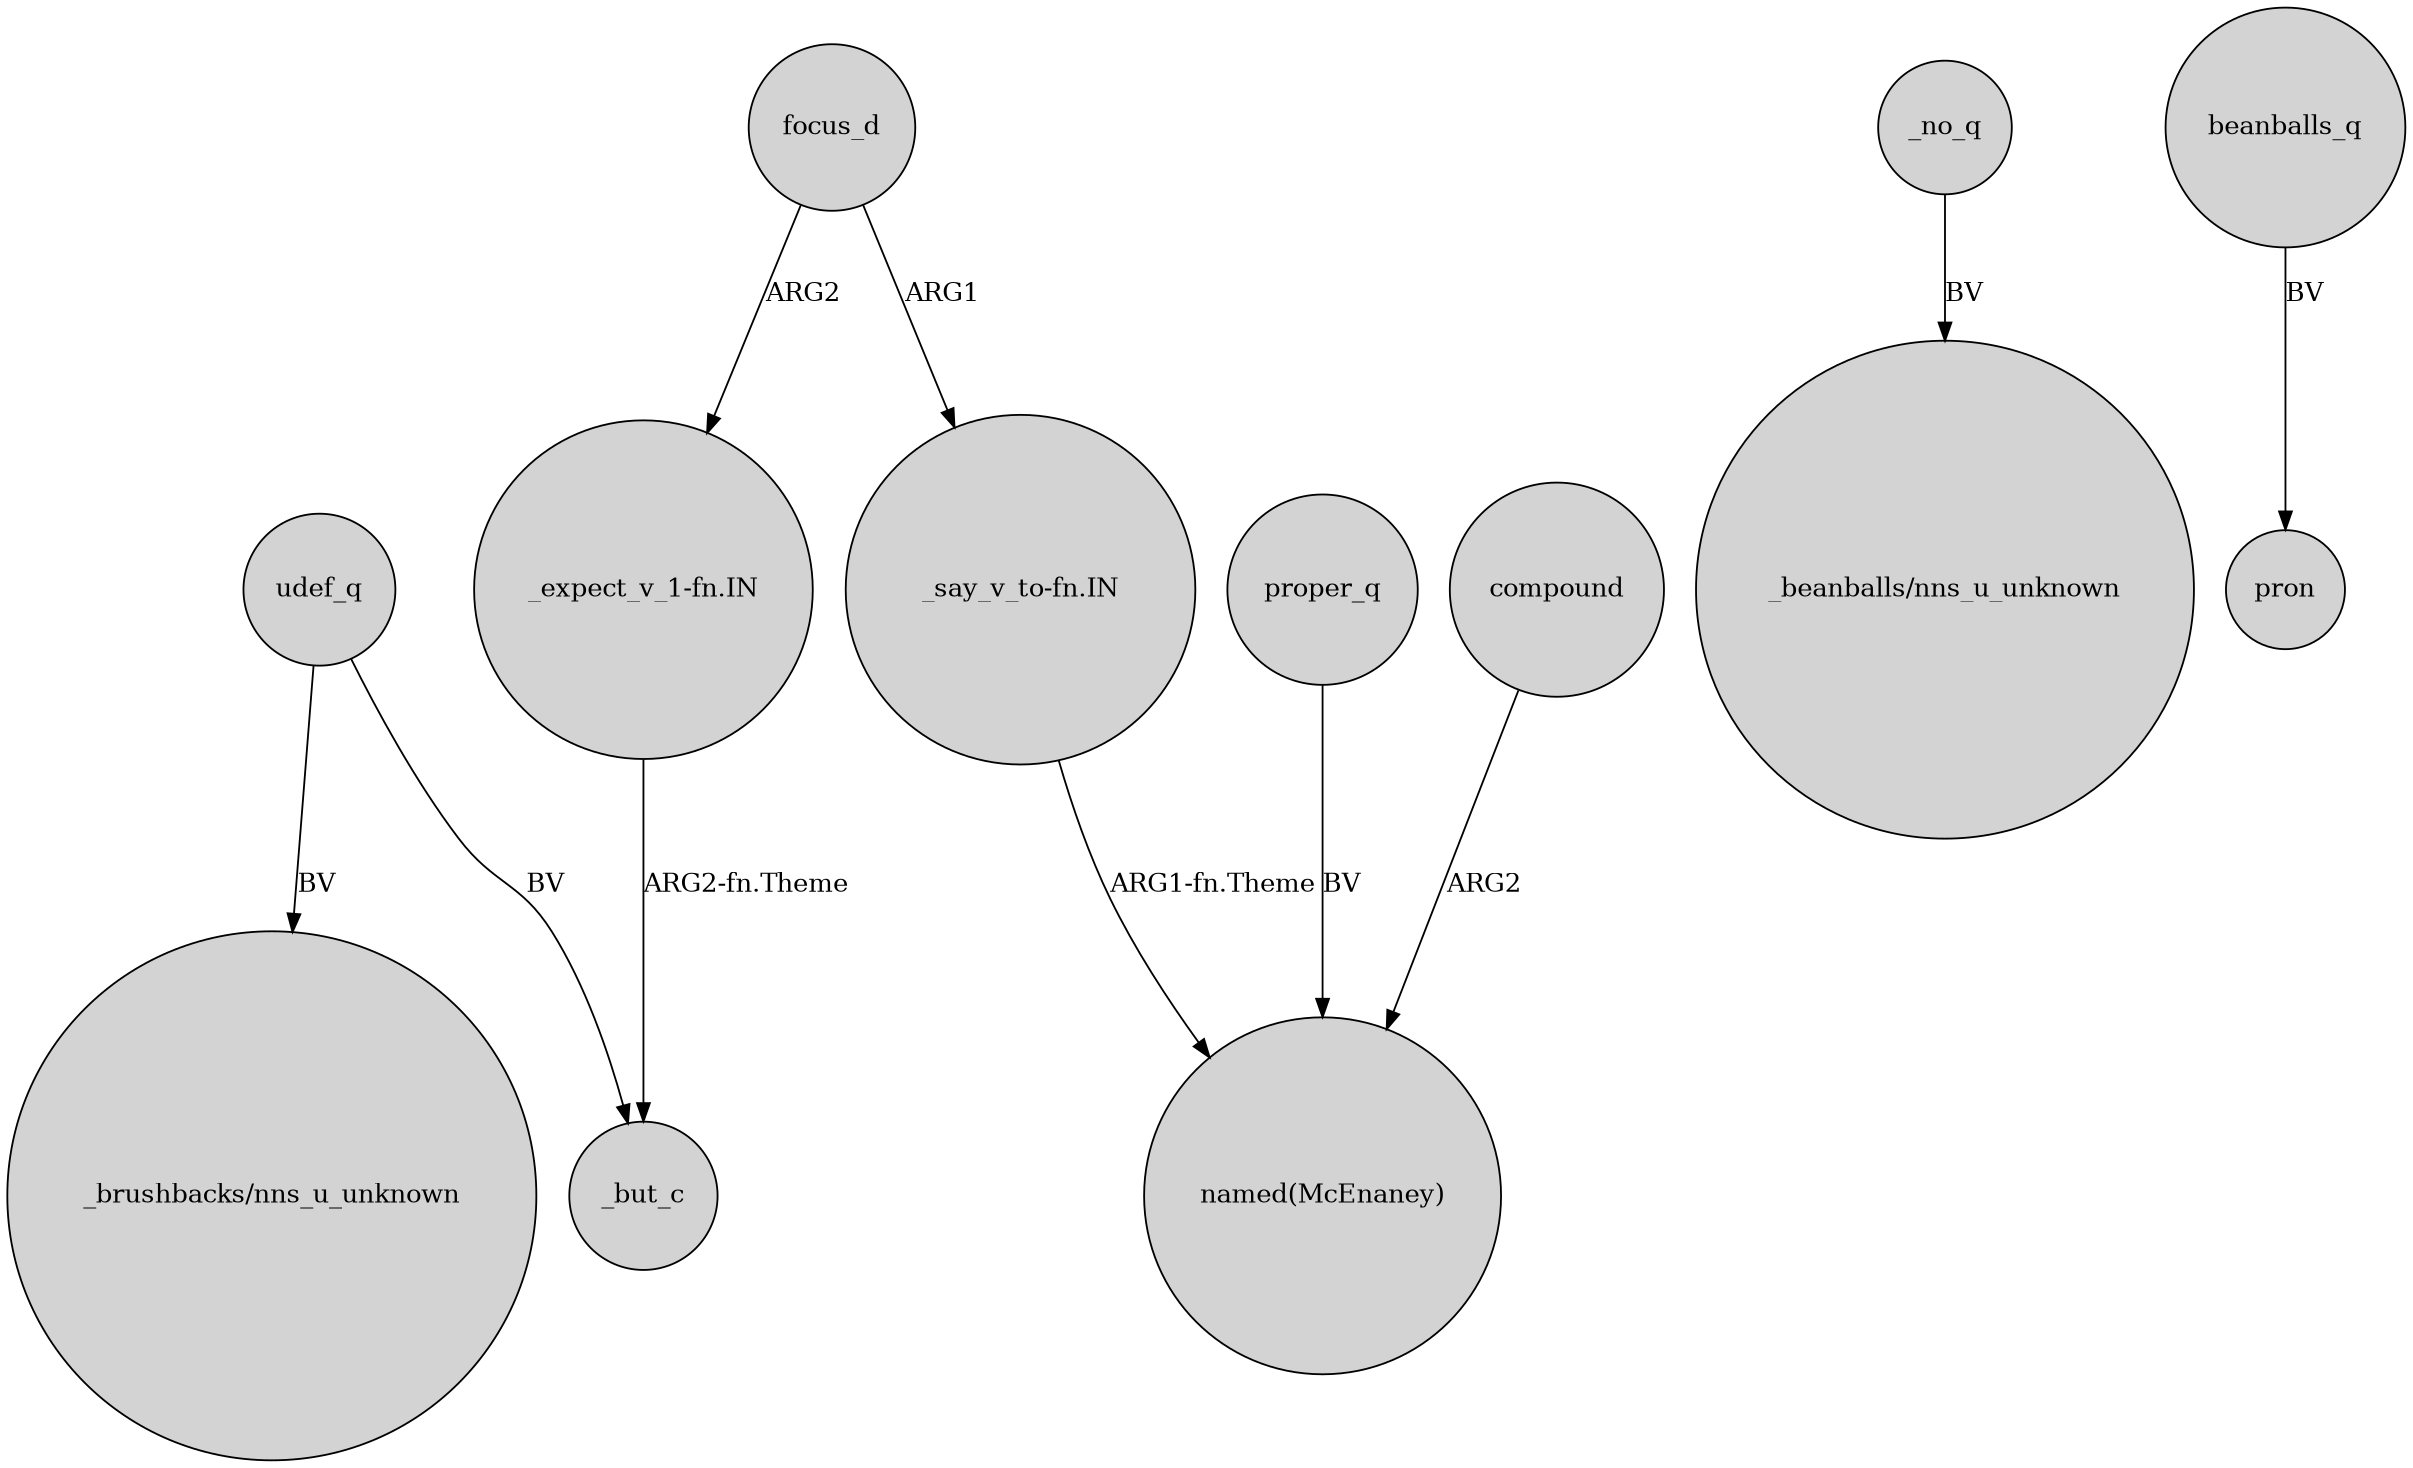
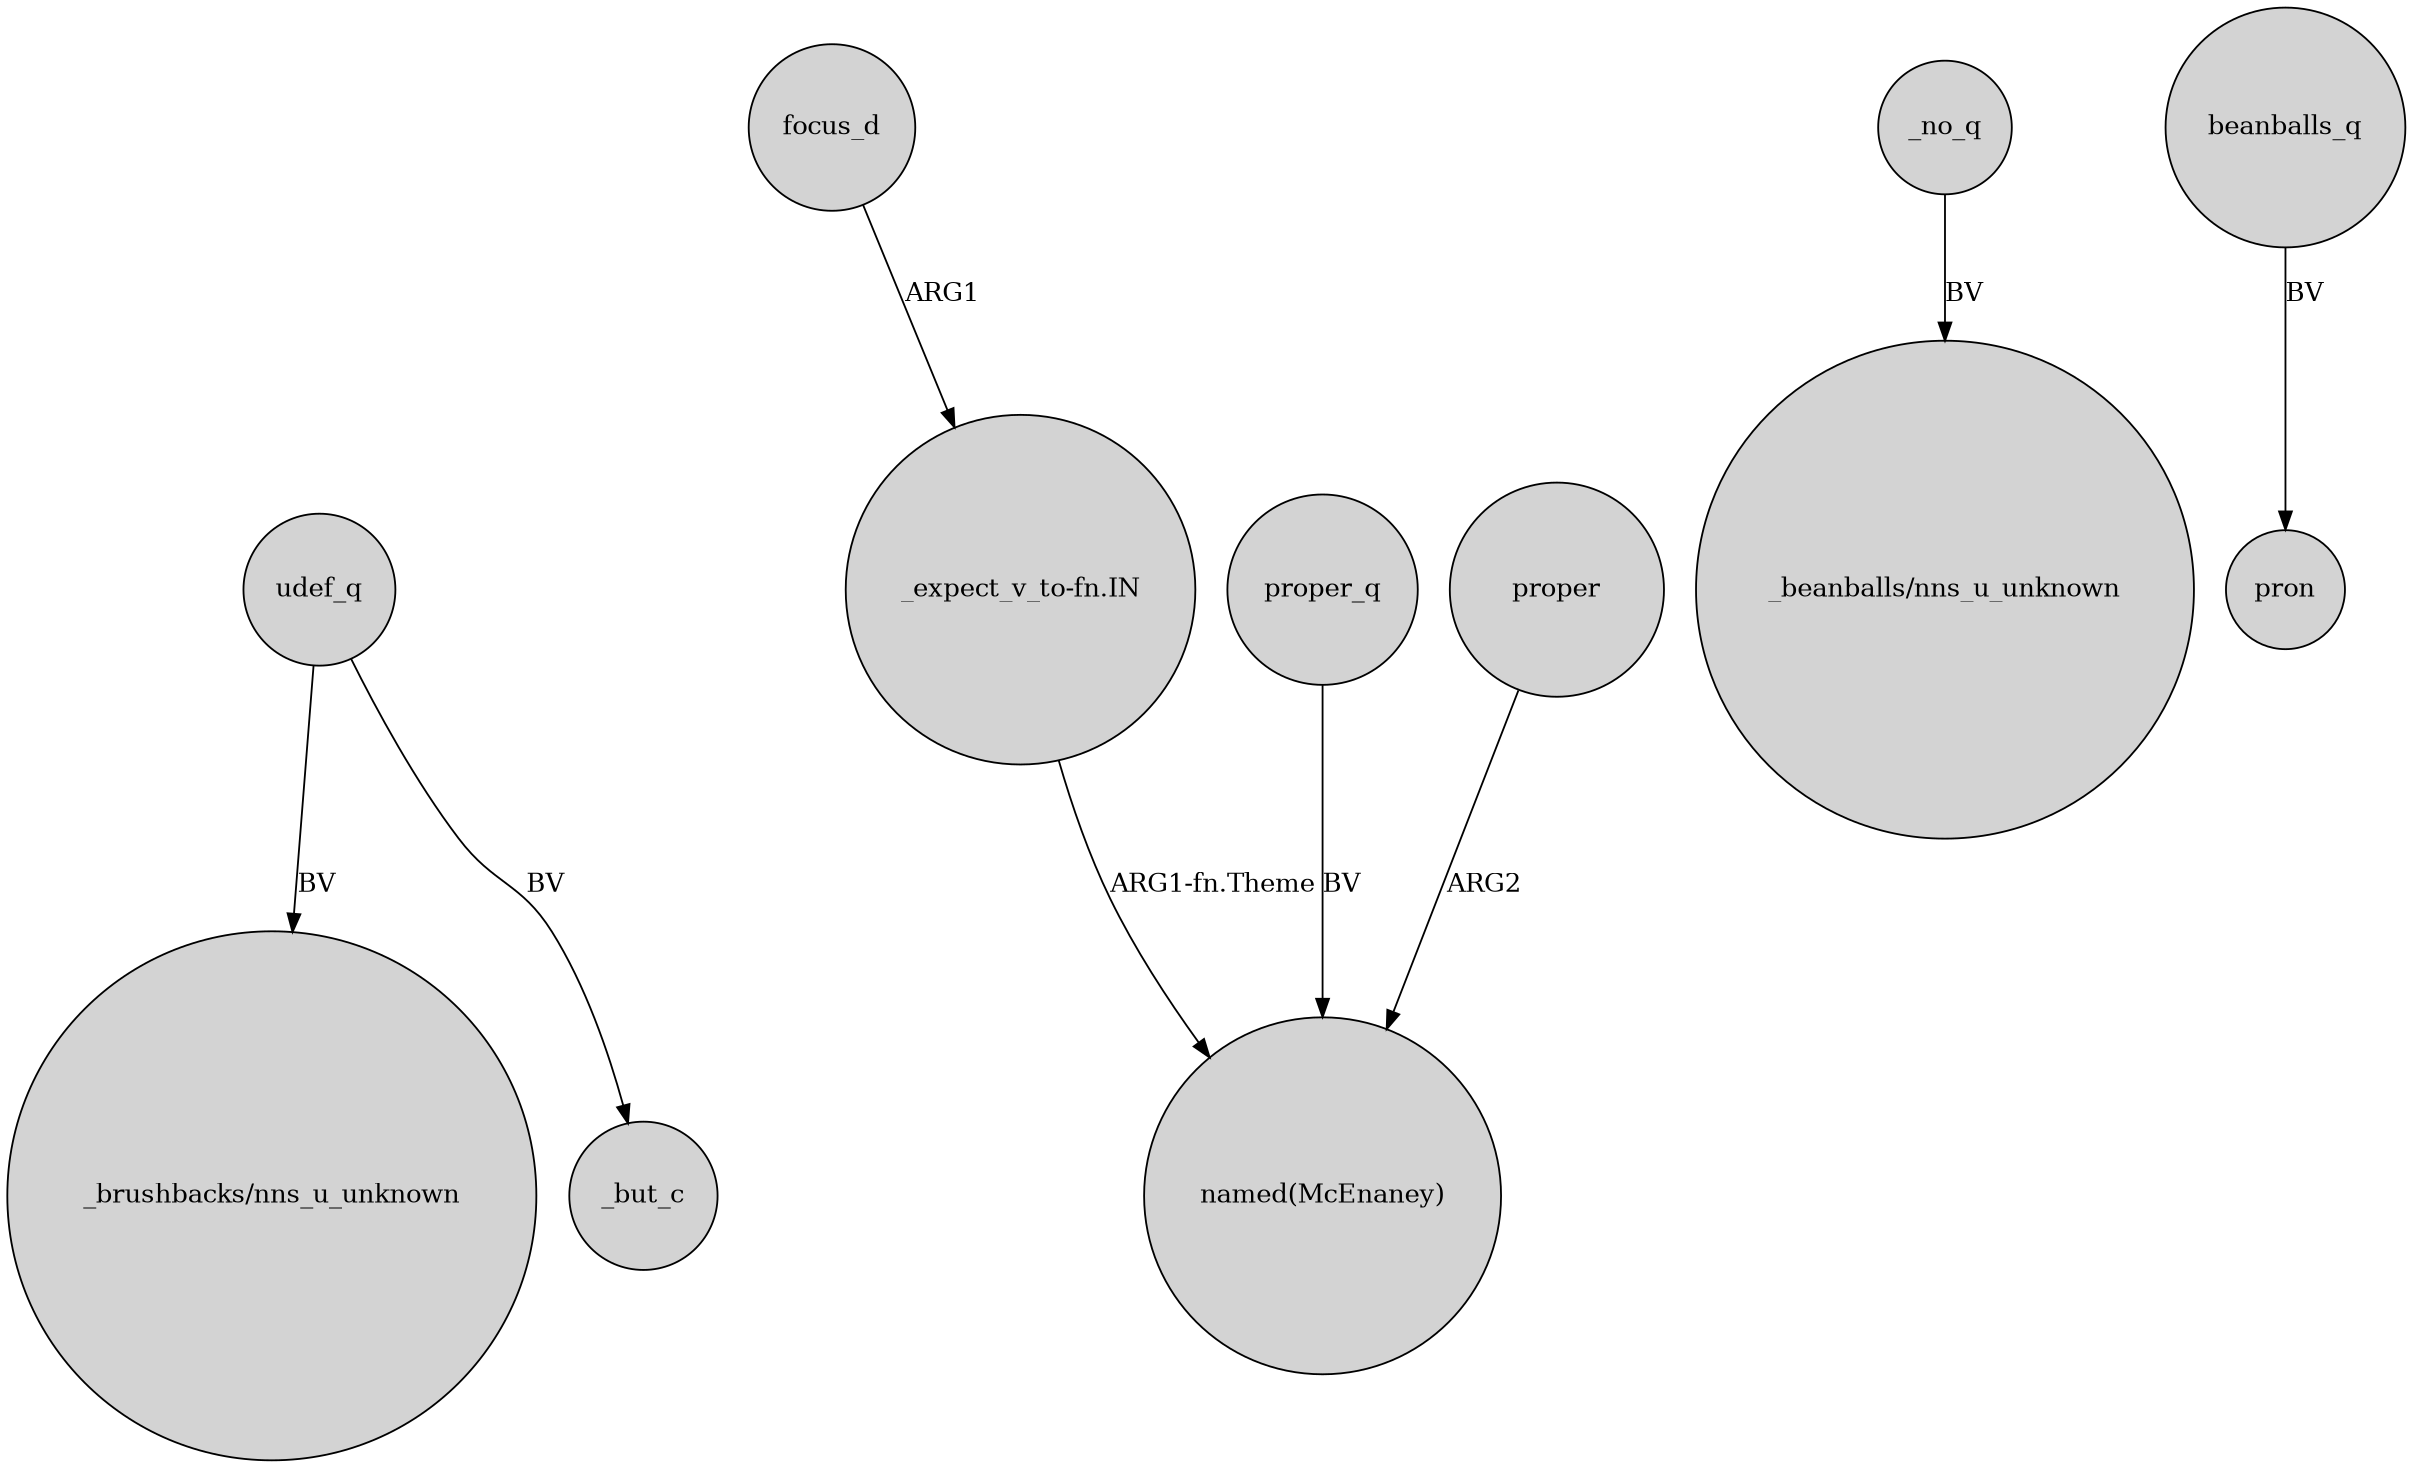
node "_expect_v_1-fn.IN": removed
node "_say_v_to-fn.IN": label "_say_v_to-fn.IN" -> "_expect_v_to-fn.IN"
node "compound": label "compound" -> "proper"
